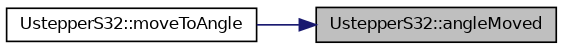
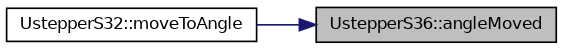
node "UstepperS32::angleMoved": label "UstepperS32::angleMoved" -> "UstepperS36::angleMoved"
